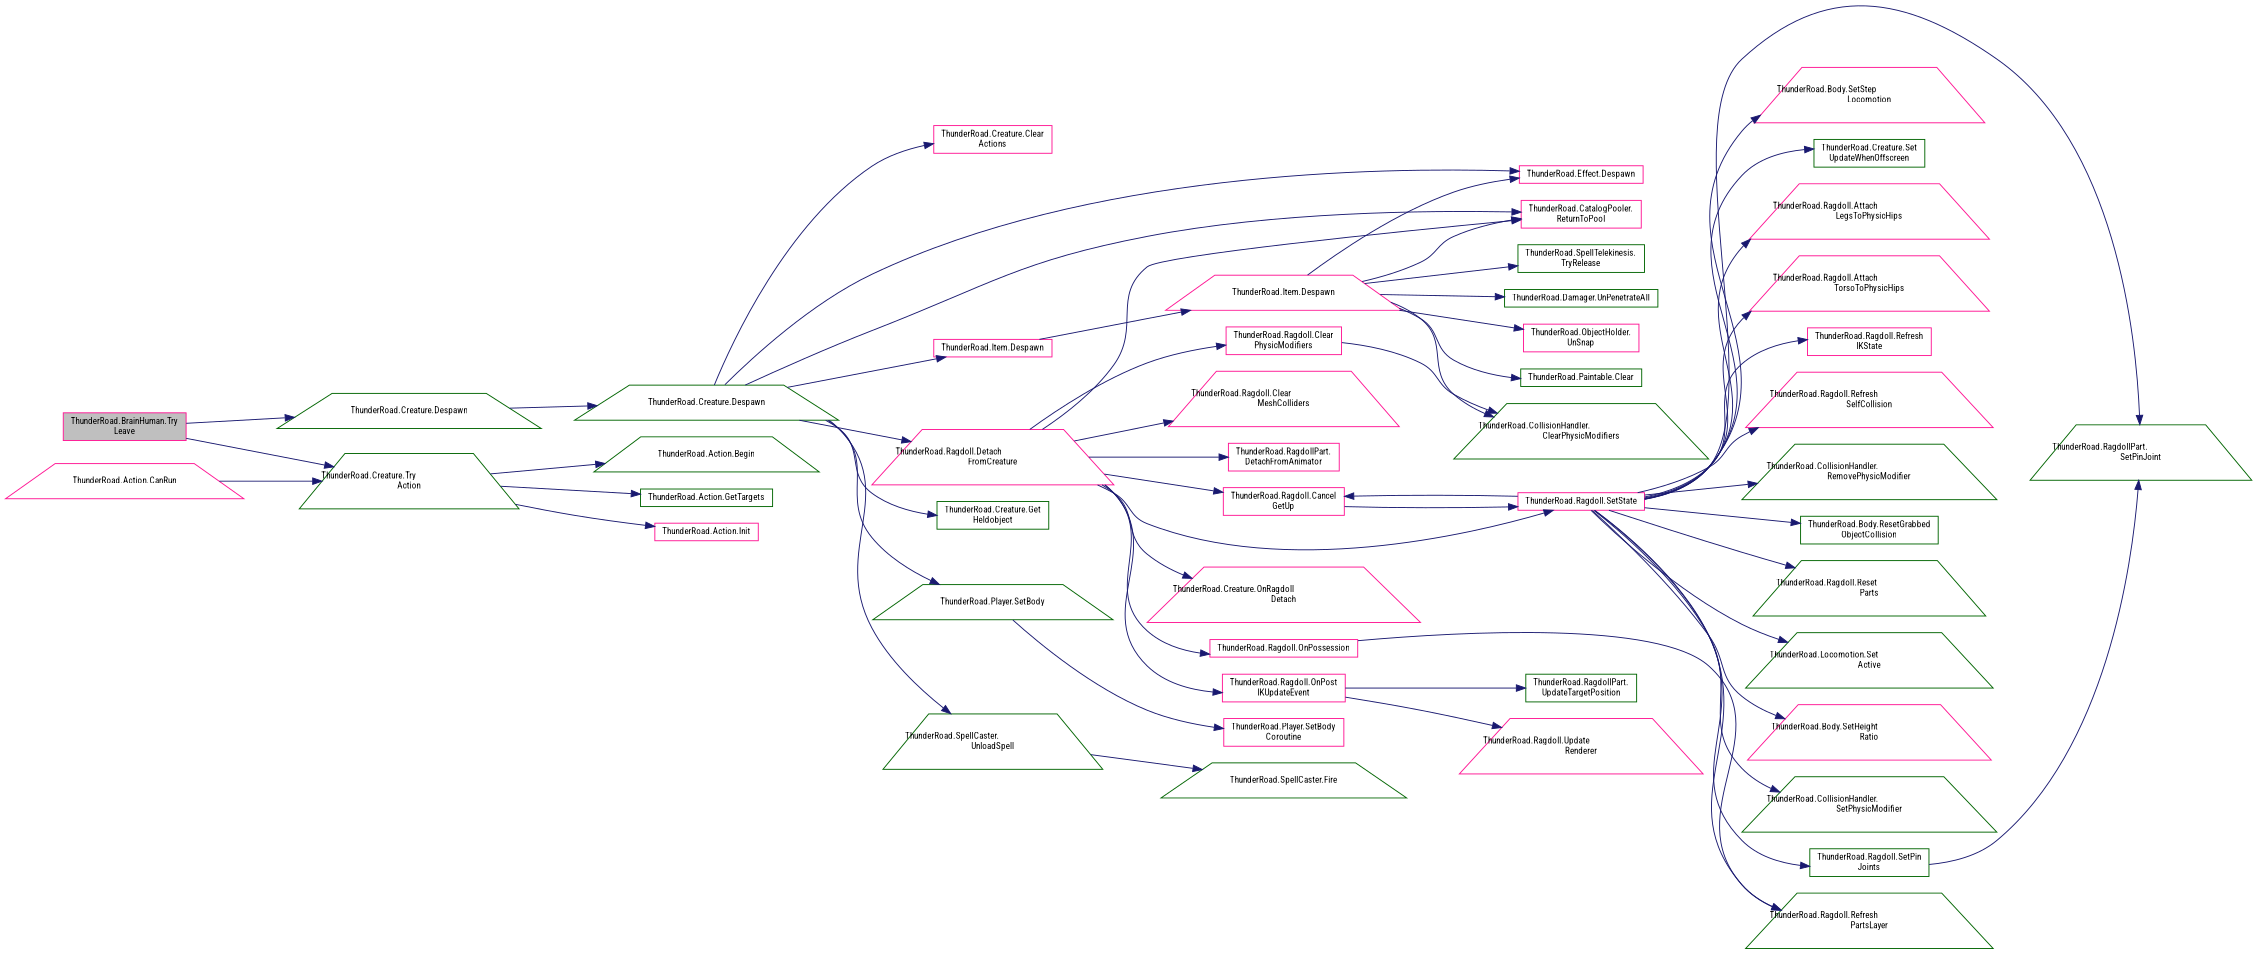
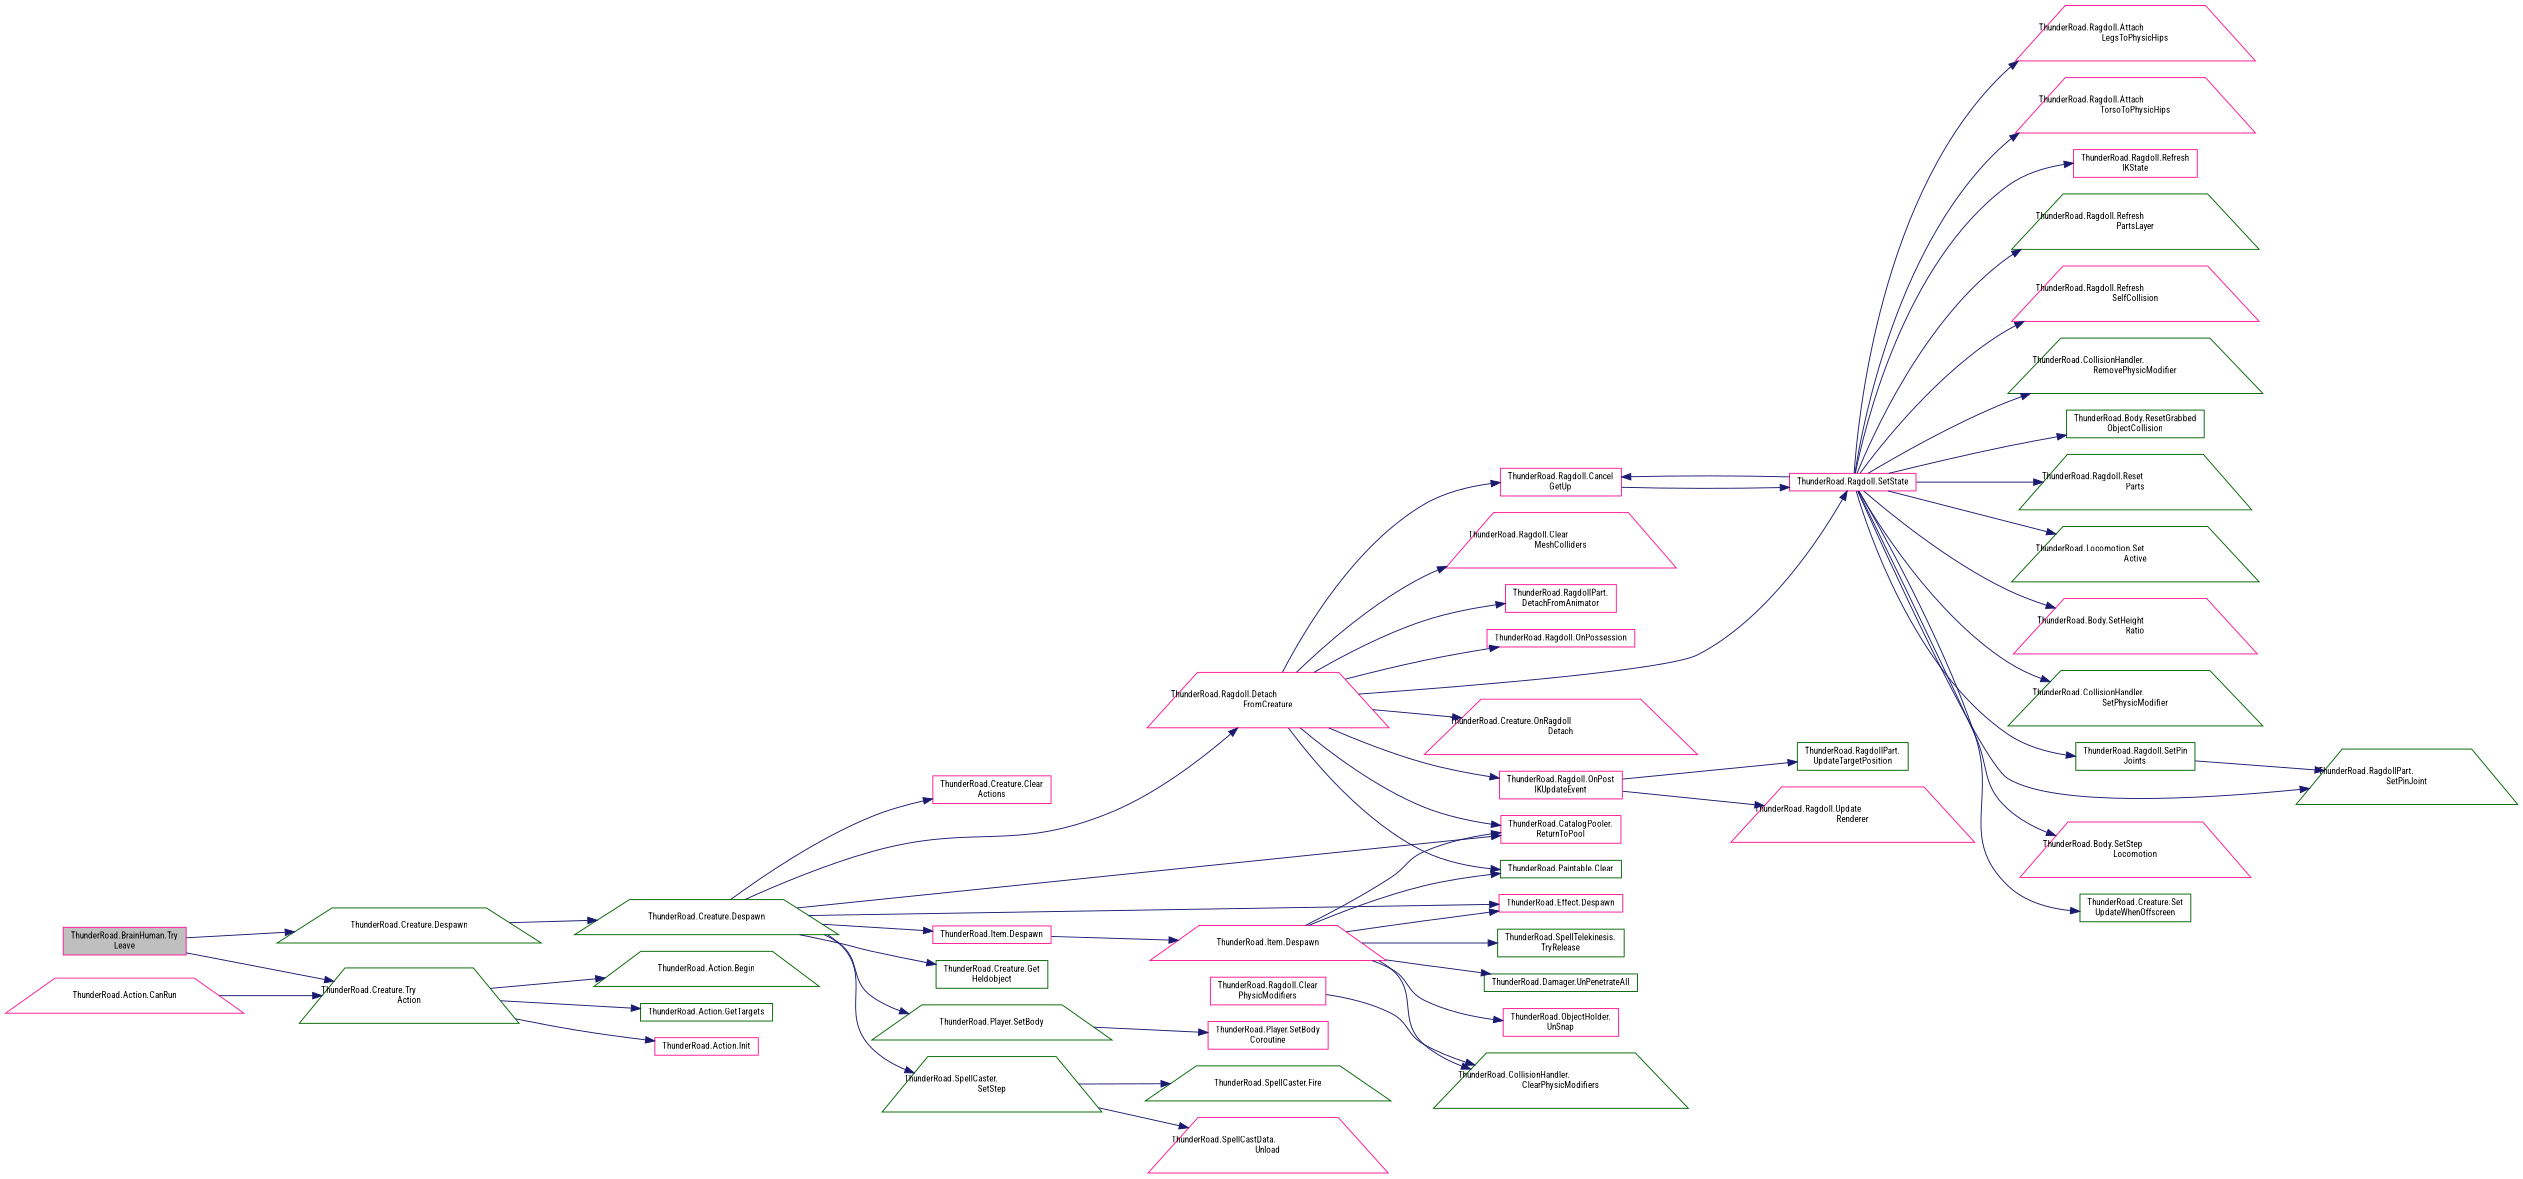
edge "ThunderRoad.Ragdoll.Detach FromCreature" -> "ThunderRoad.Ragdoll.Clear PhysicModifiers": now "ThunderRoad.Ragdoll.Detach FromCreature" -> "ThunderRoad.Paintable.Clear"
edge "ThunderRoad.Ragdoll.OnPossession" -> "ThunderRoad.Ragdoll.Refresh PartsLayer": removed
node "ThunderRoad.SpellCaster. UnloadSpell": label "ThunderRoad.SpellCaster. UnloadSpell" -> "ThunderRoad.SpellCaster. SetStep"
node "ThunderRoad.SpellCastData. Unload": added
